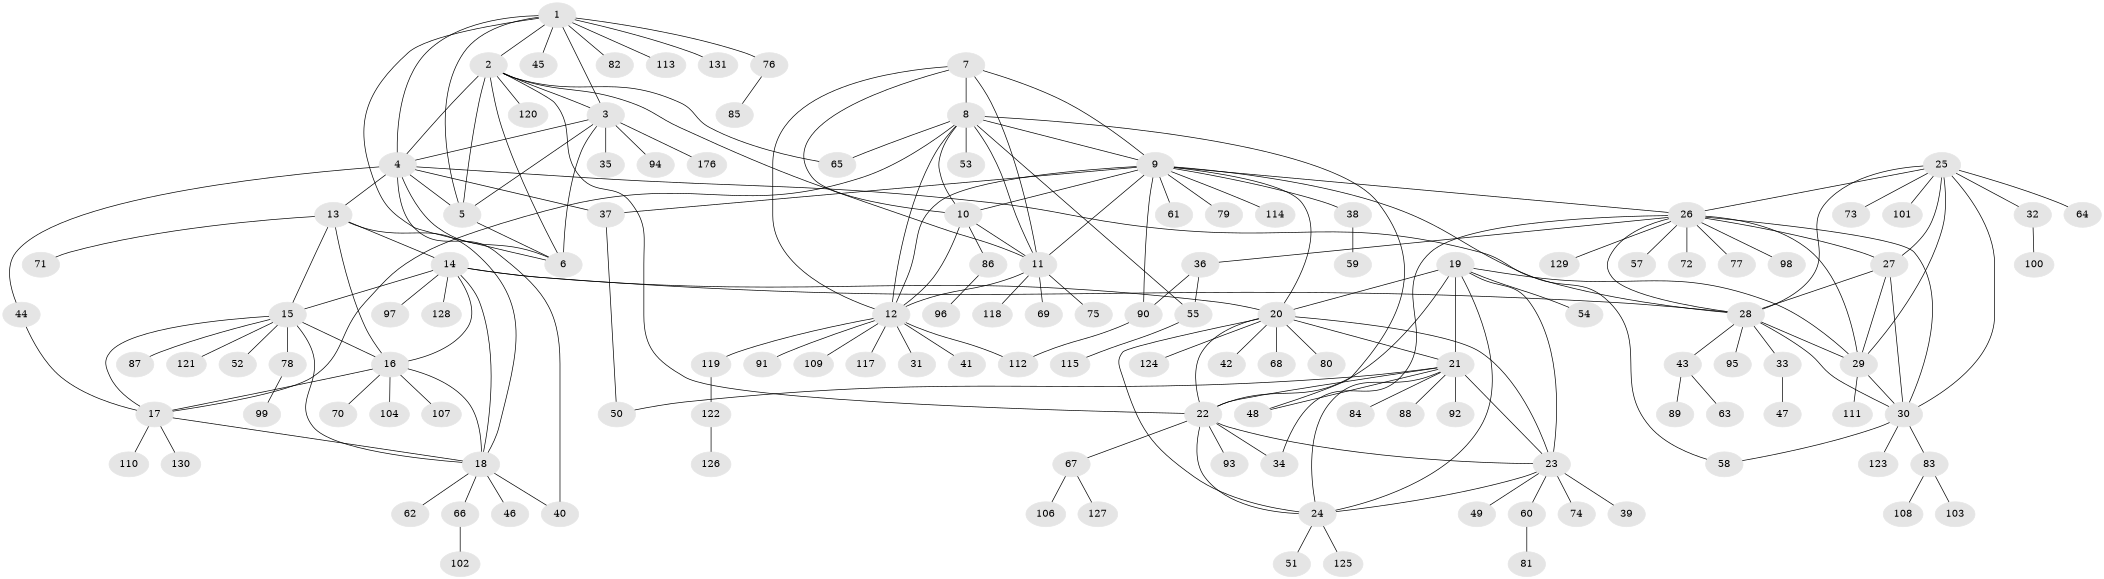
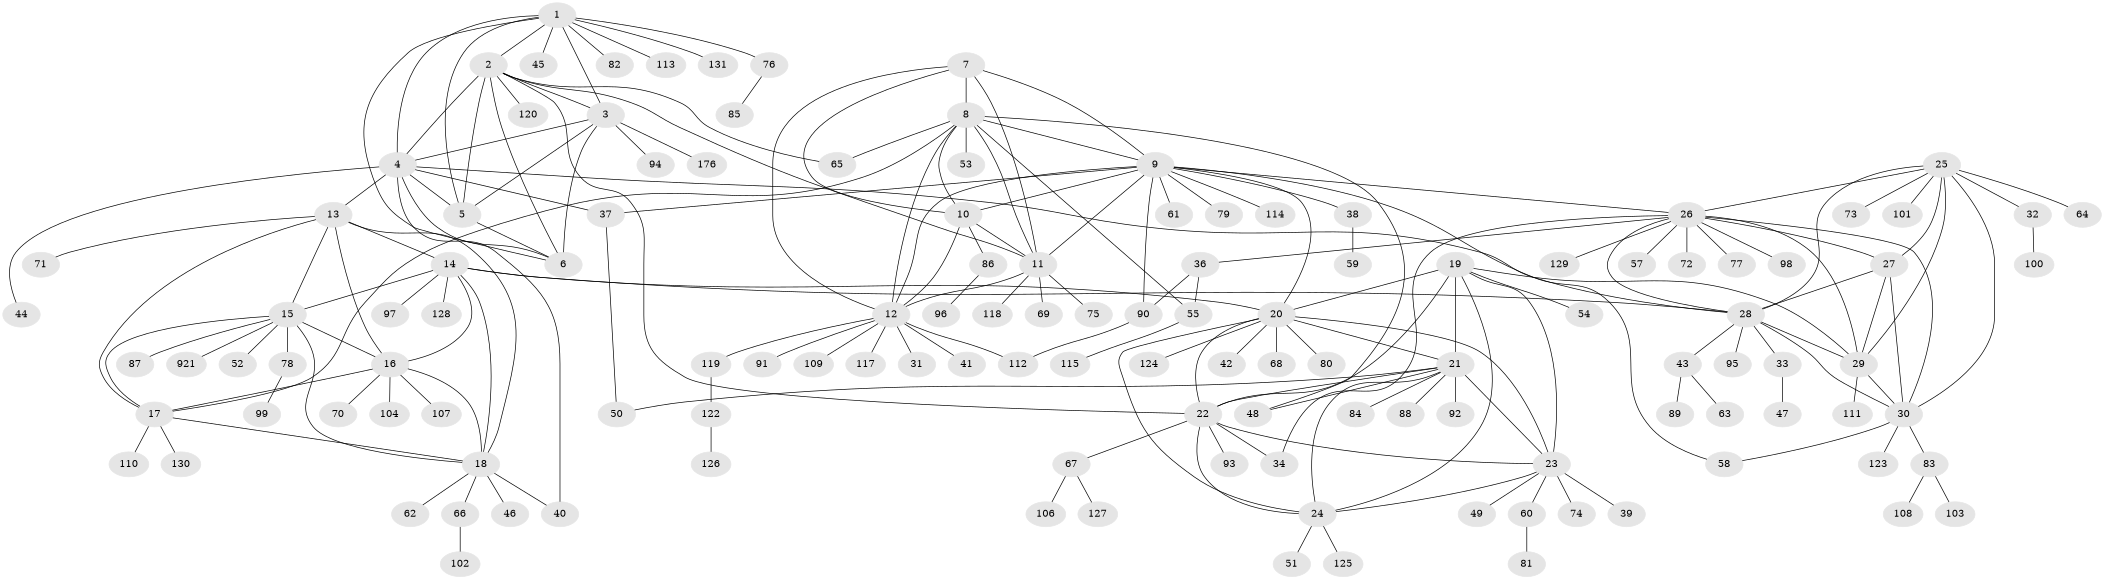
node "35": removed
node "121": label "121" -> "921"
edge "44" -- "17": now "13" -- "17"
